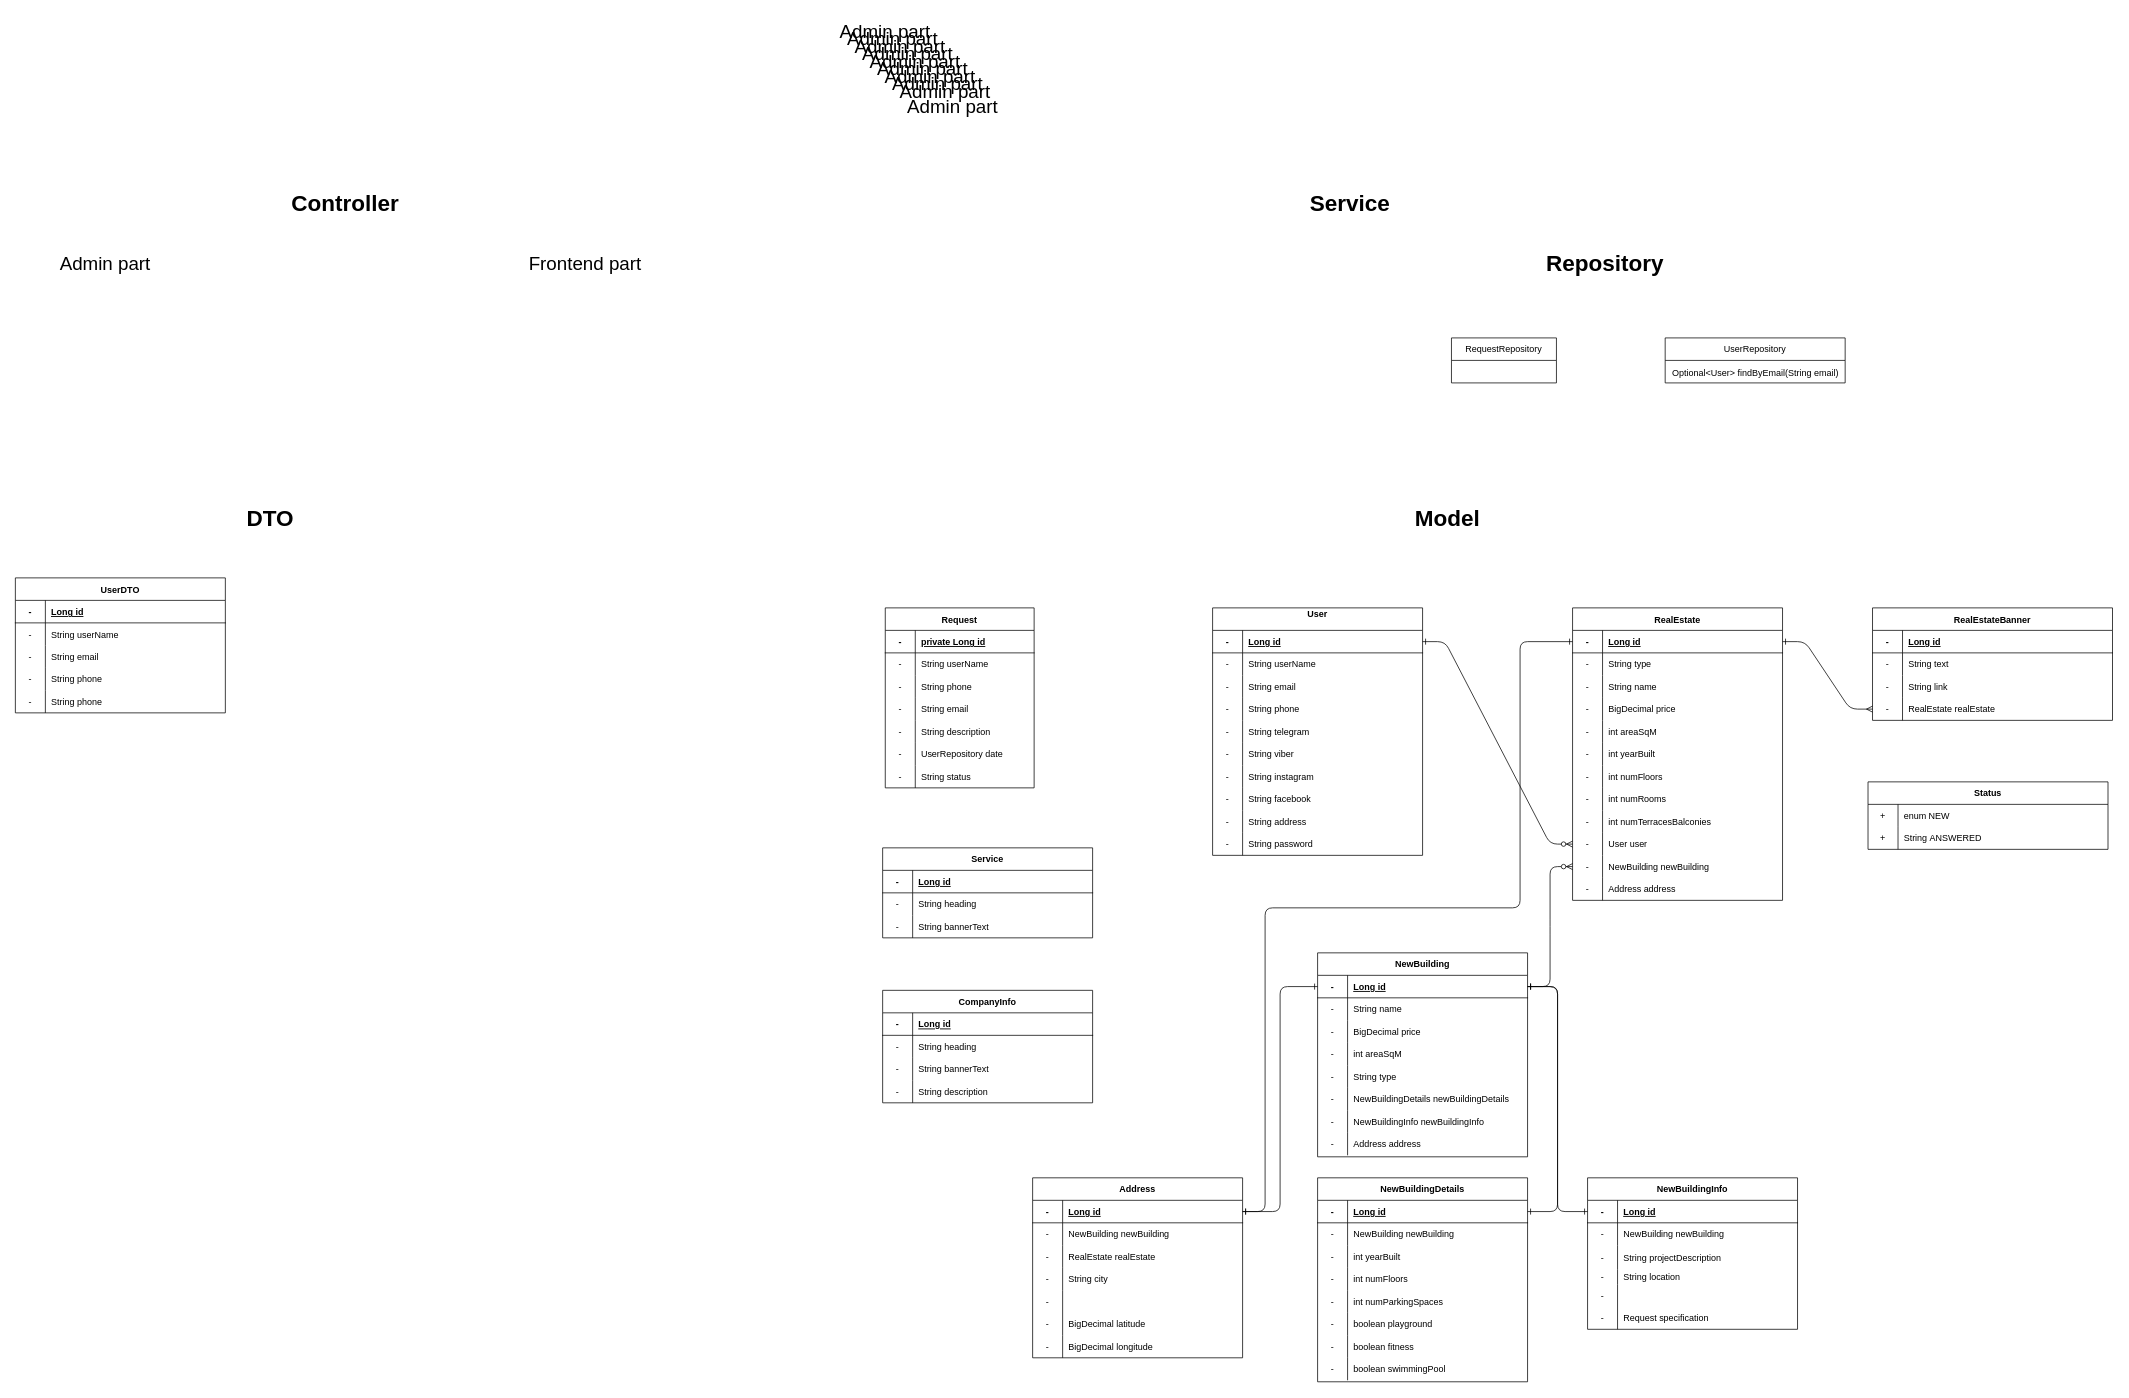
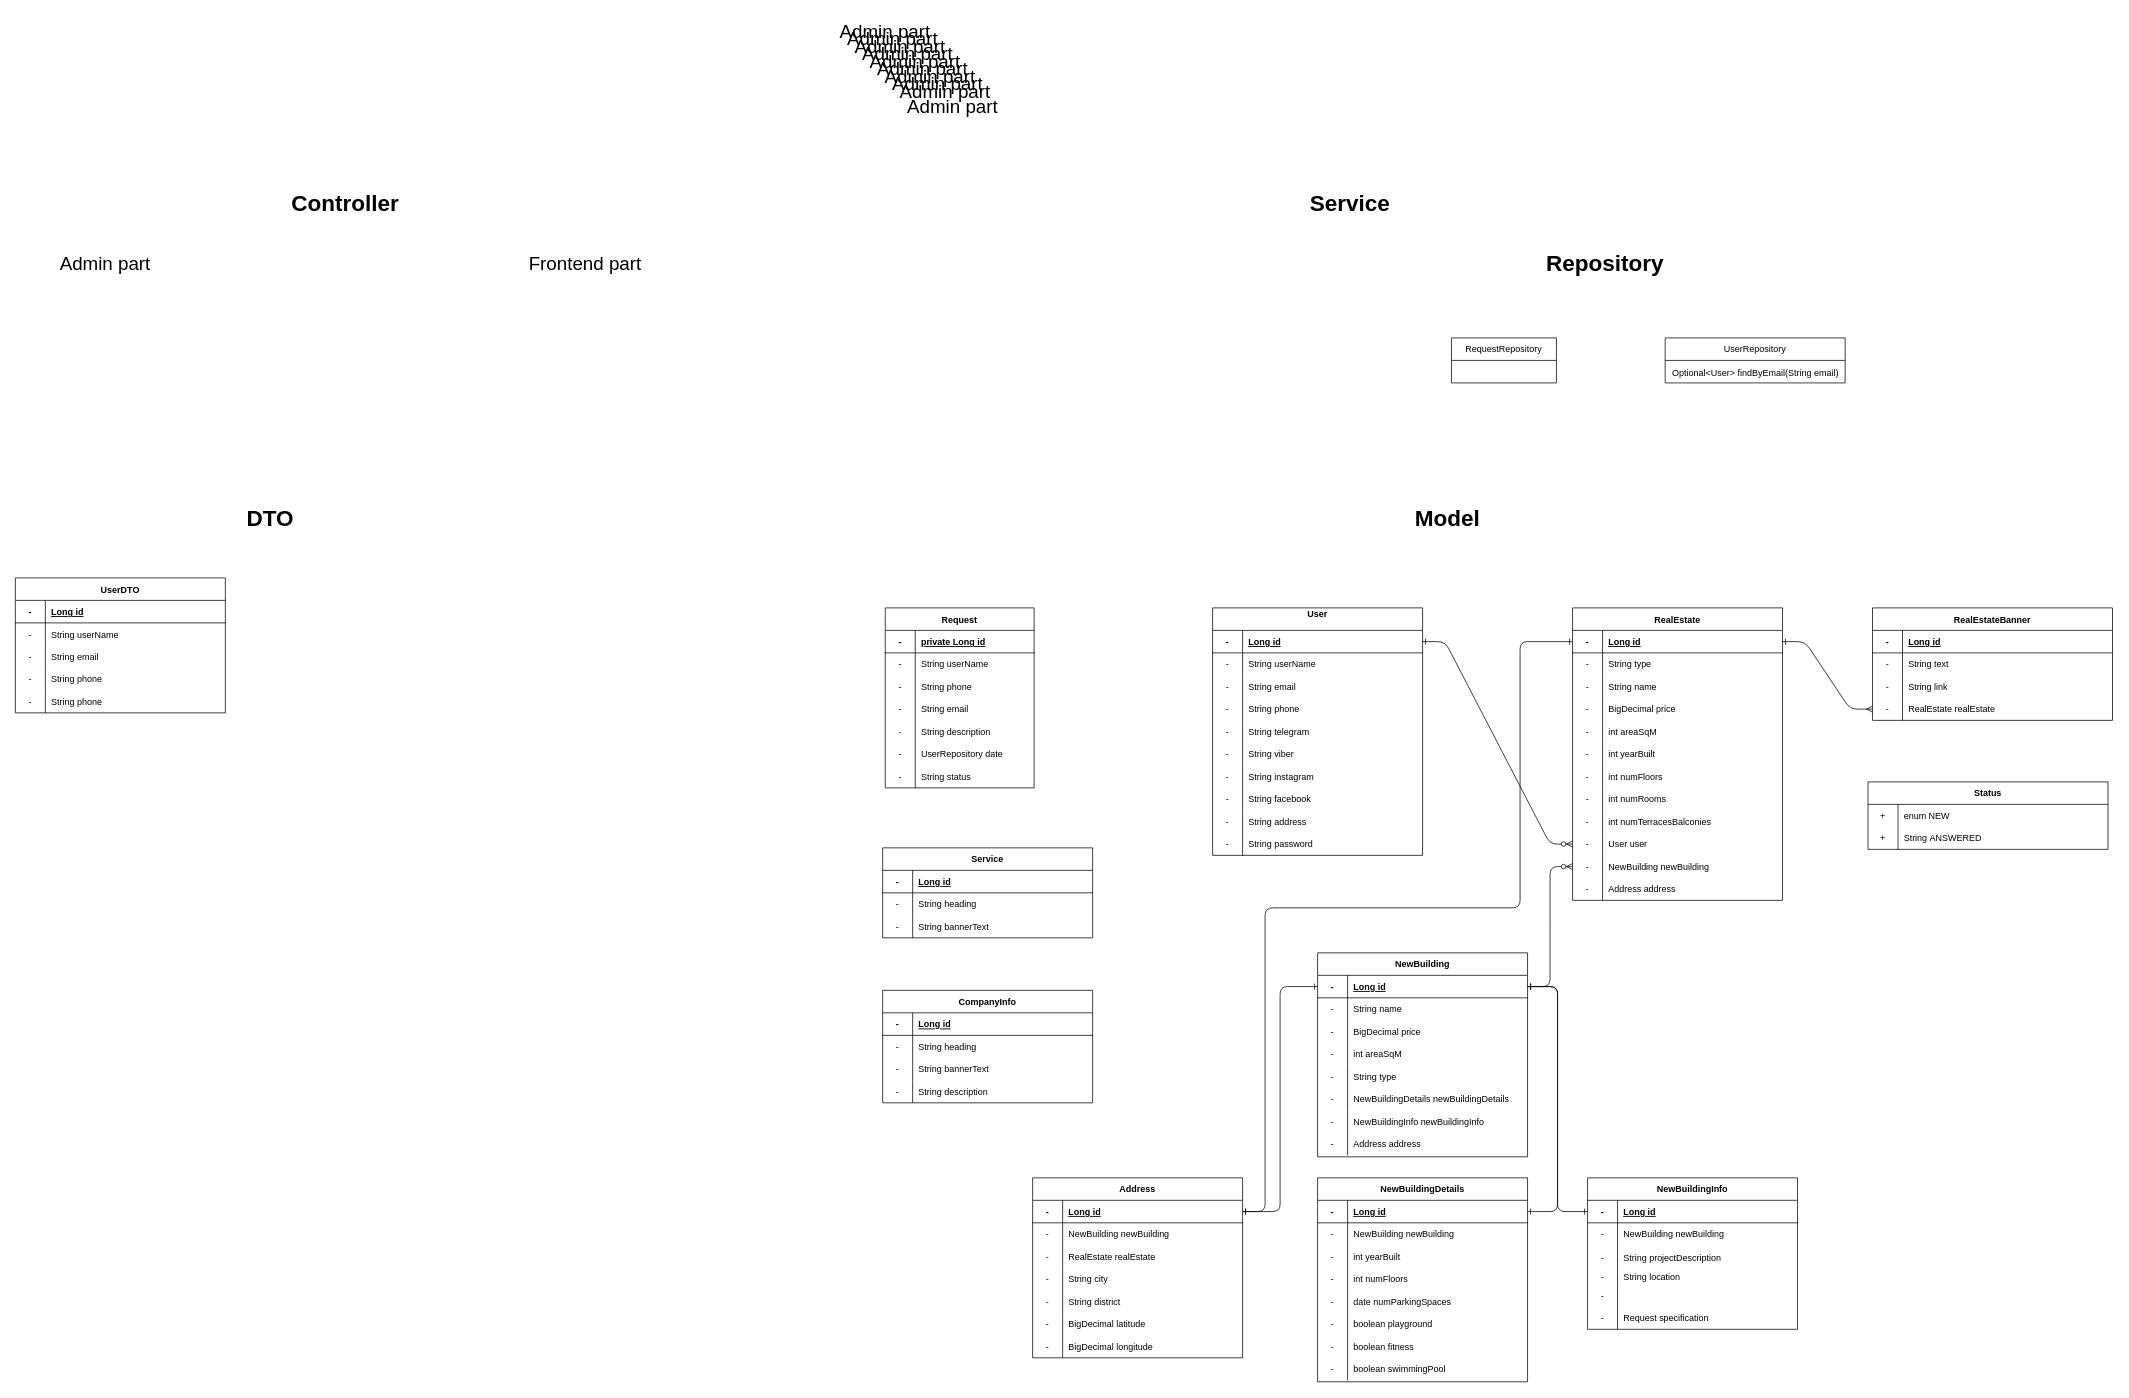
node "String district": added
node "int numParkingSpaces": label "int numParkingSpaces" -> "date numParkingSpaces"
